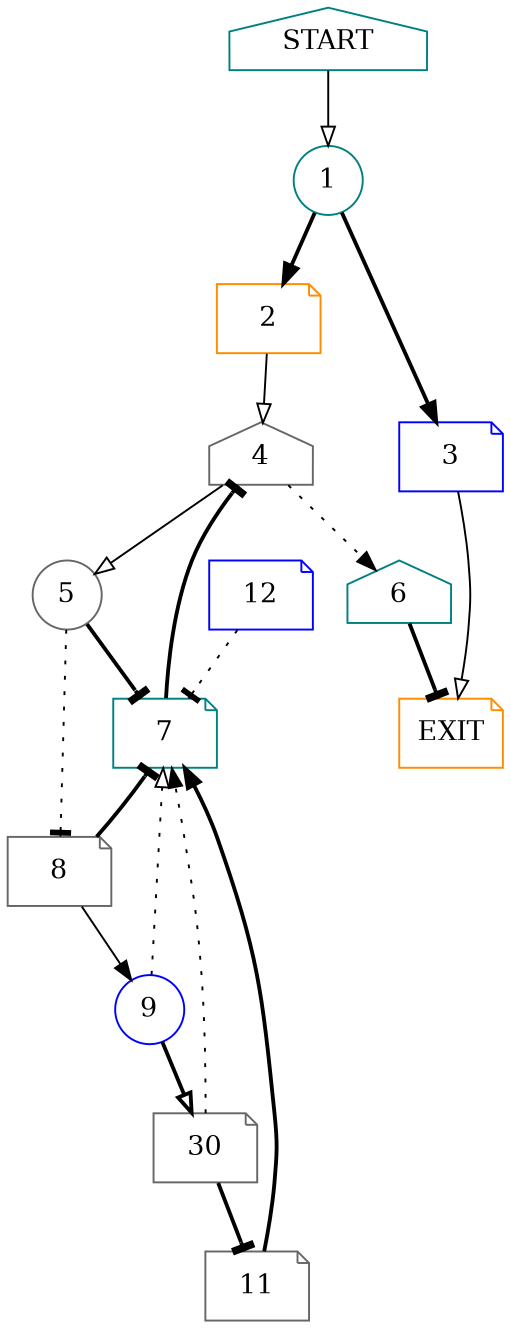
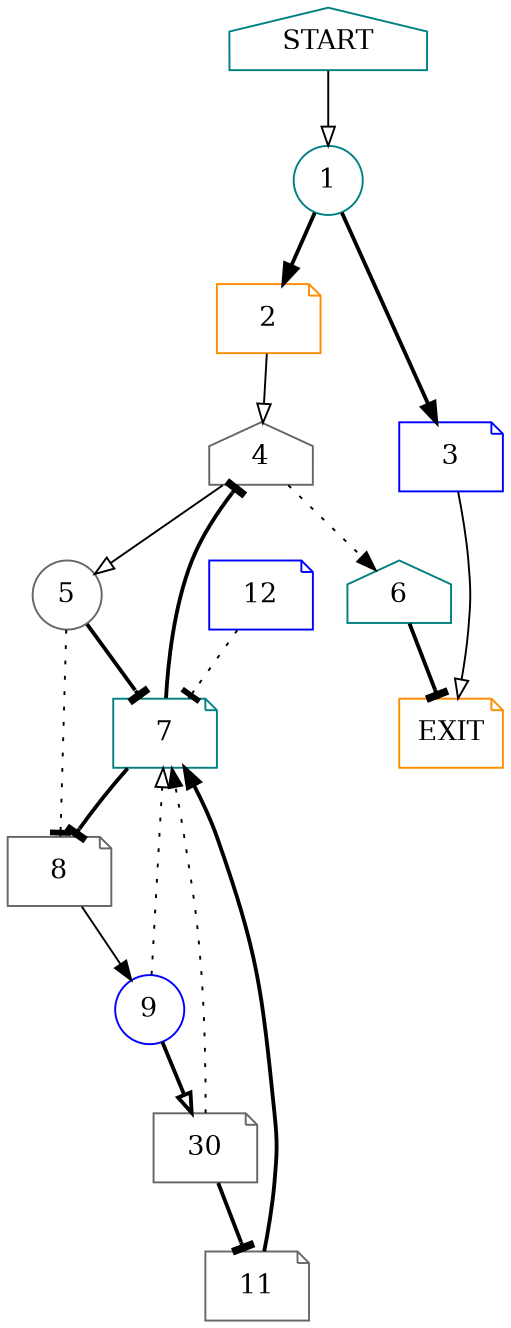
edge "8" -> "7": reversed
